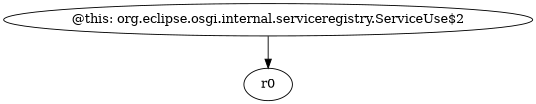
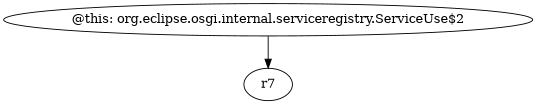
node "r0": label "r0" -> "r7"
